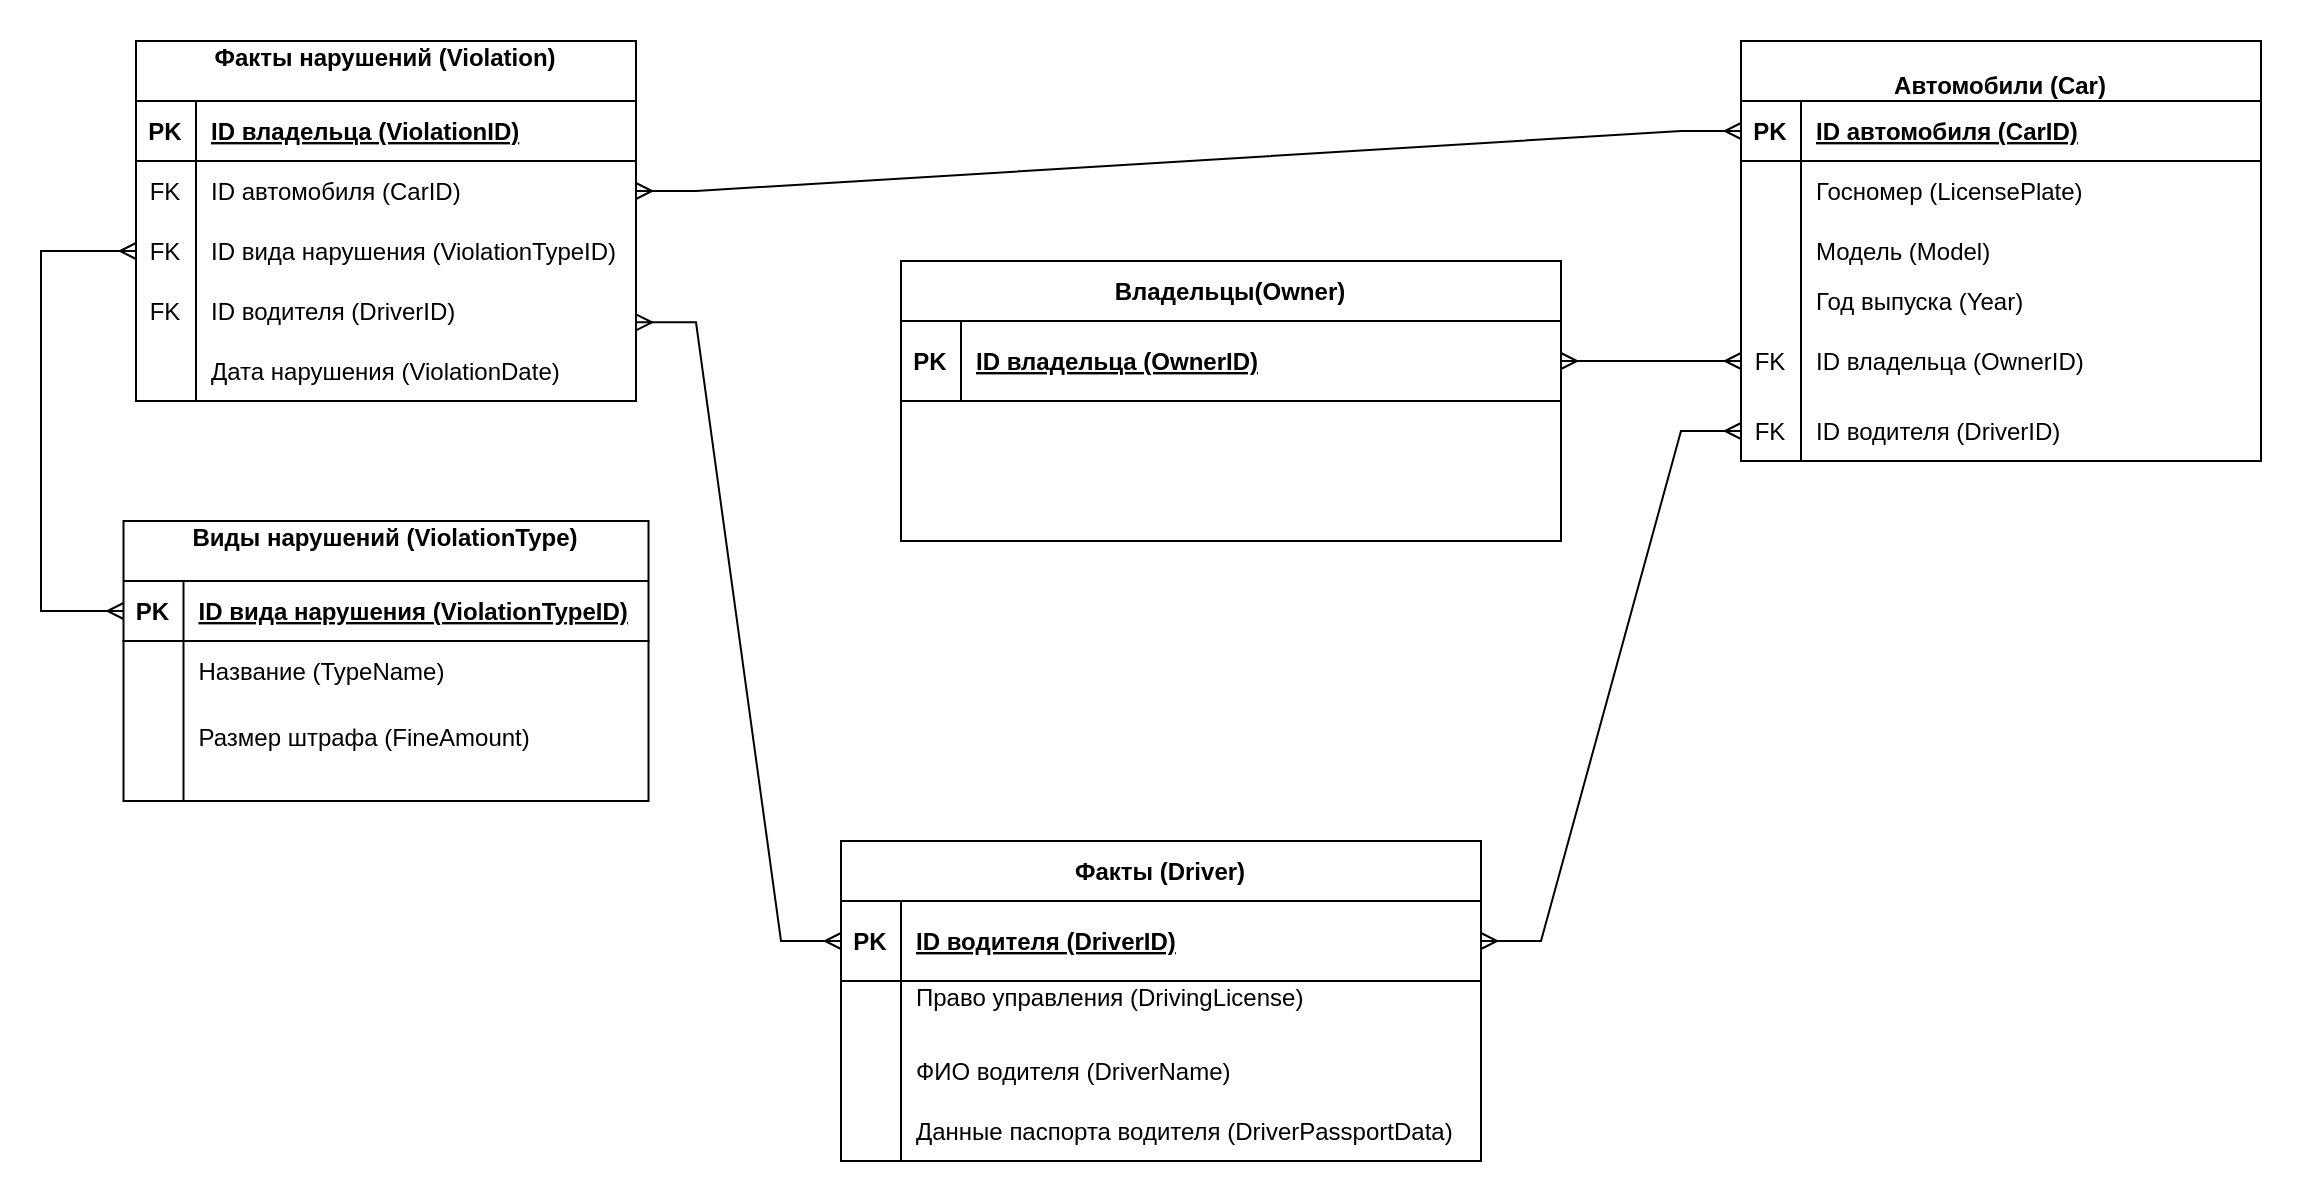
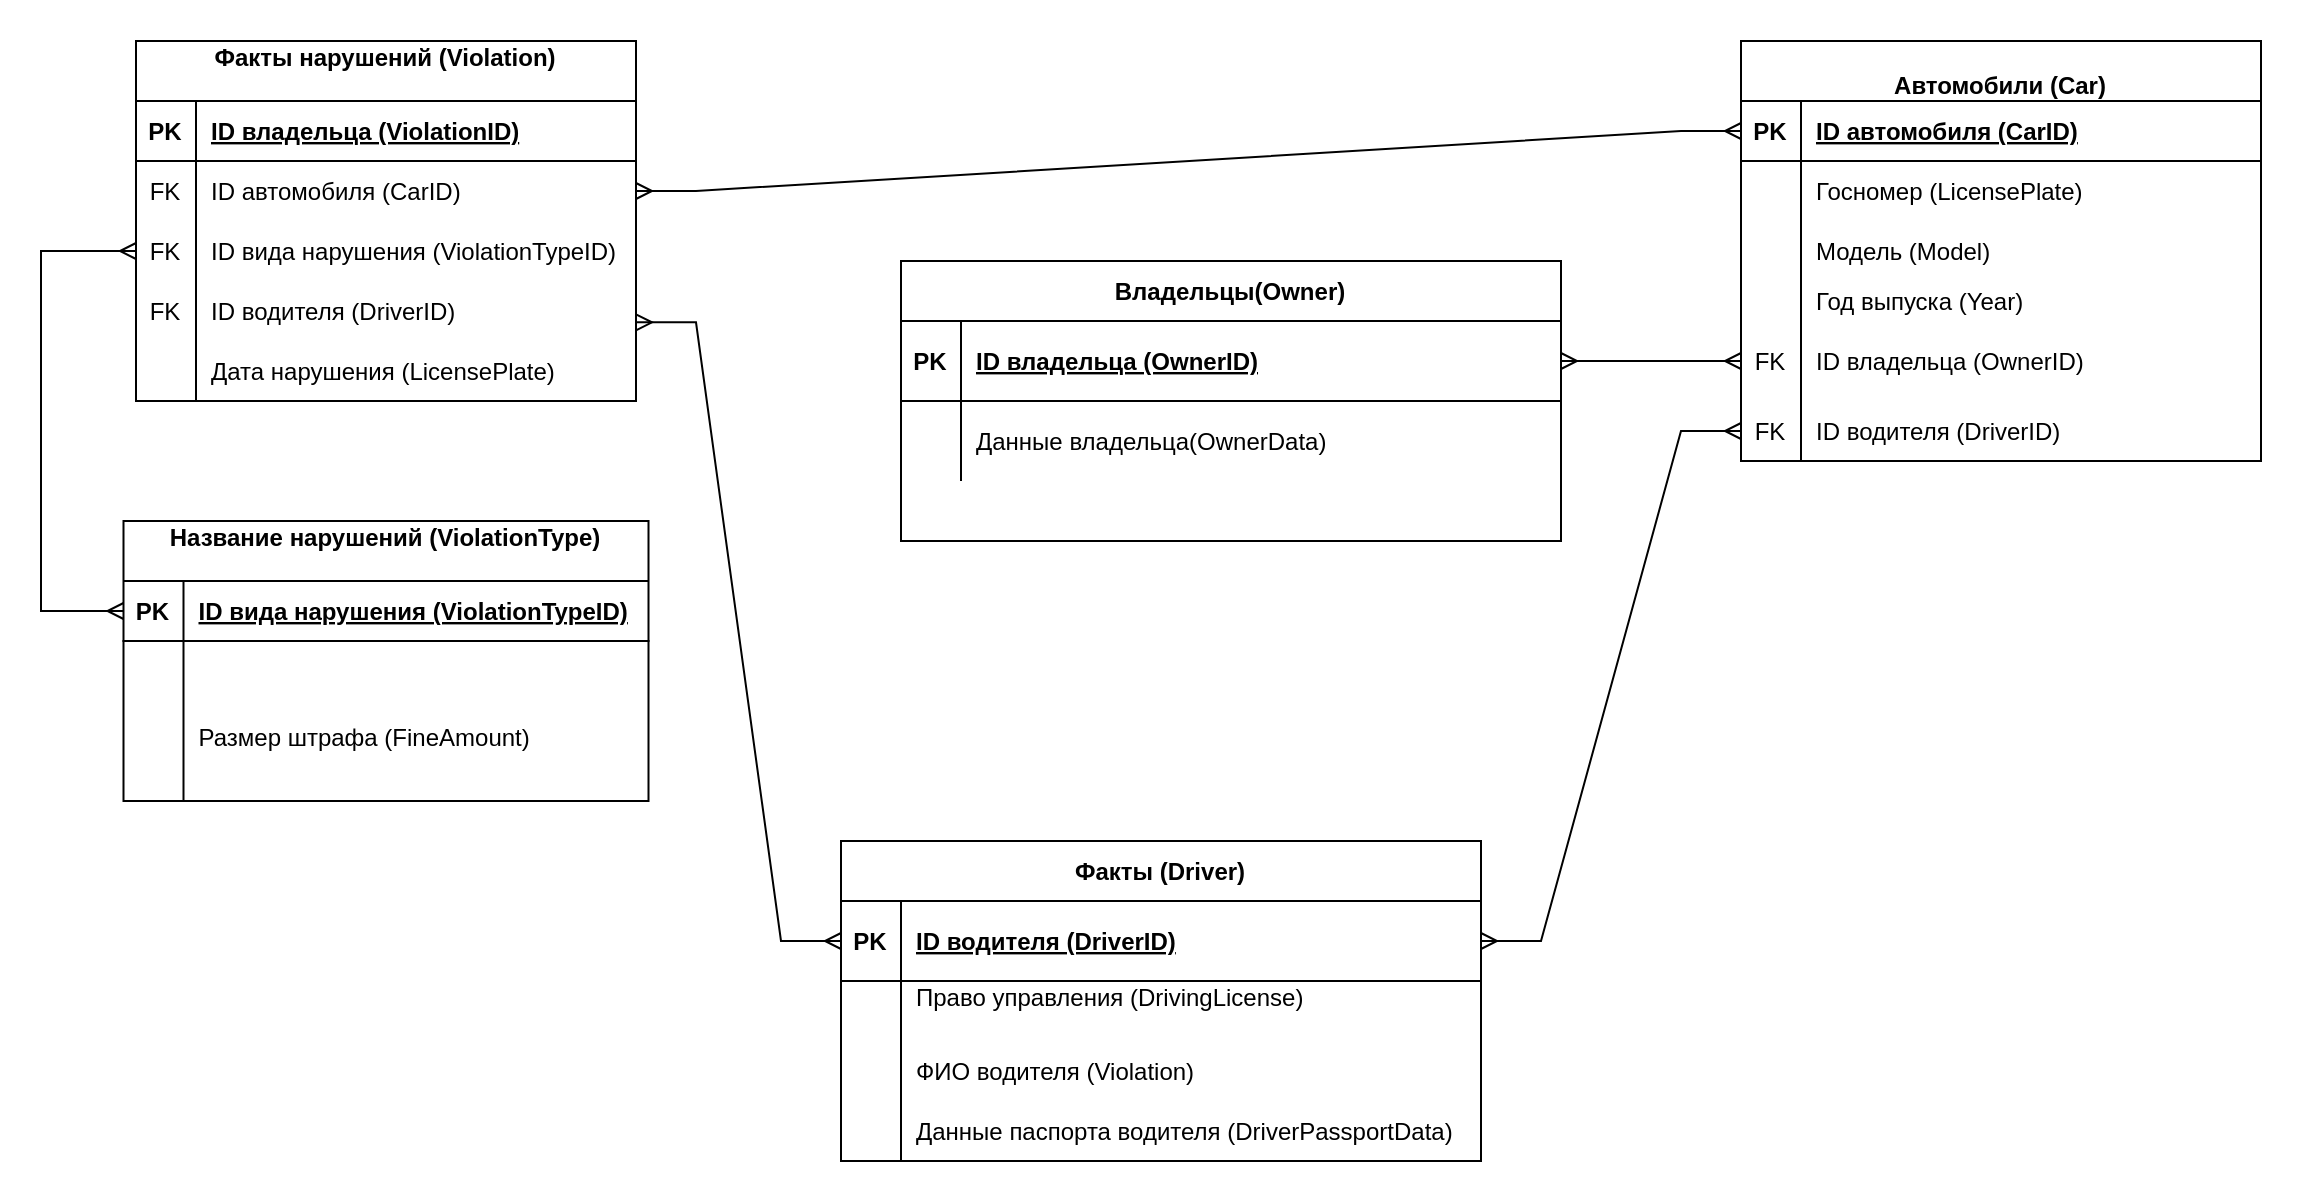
node "Дата нарушения (ViolationDate)": label "Дата нарушения (ViolationDate)" -> "Дата нарушения (LicensePlate)"
node "Данные владельца(OwnerData)": added
node "Виды нарушений (ViolationType)": label "Виды нарушений (ViolationType)" -> "Название нарушений (ViolationType)"
node "Название (TypeName)": removed
node "ФИО водителя (DriverName)": label "ФИО водителя (DriverName)" -> "ФИО водителя (Violation)"
